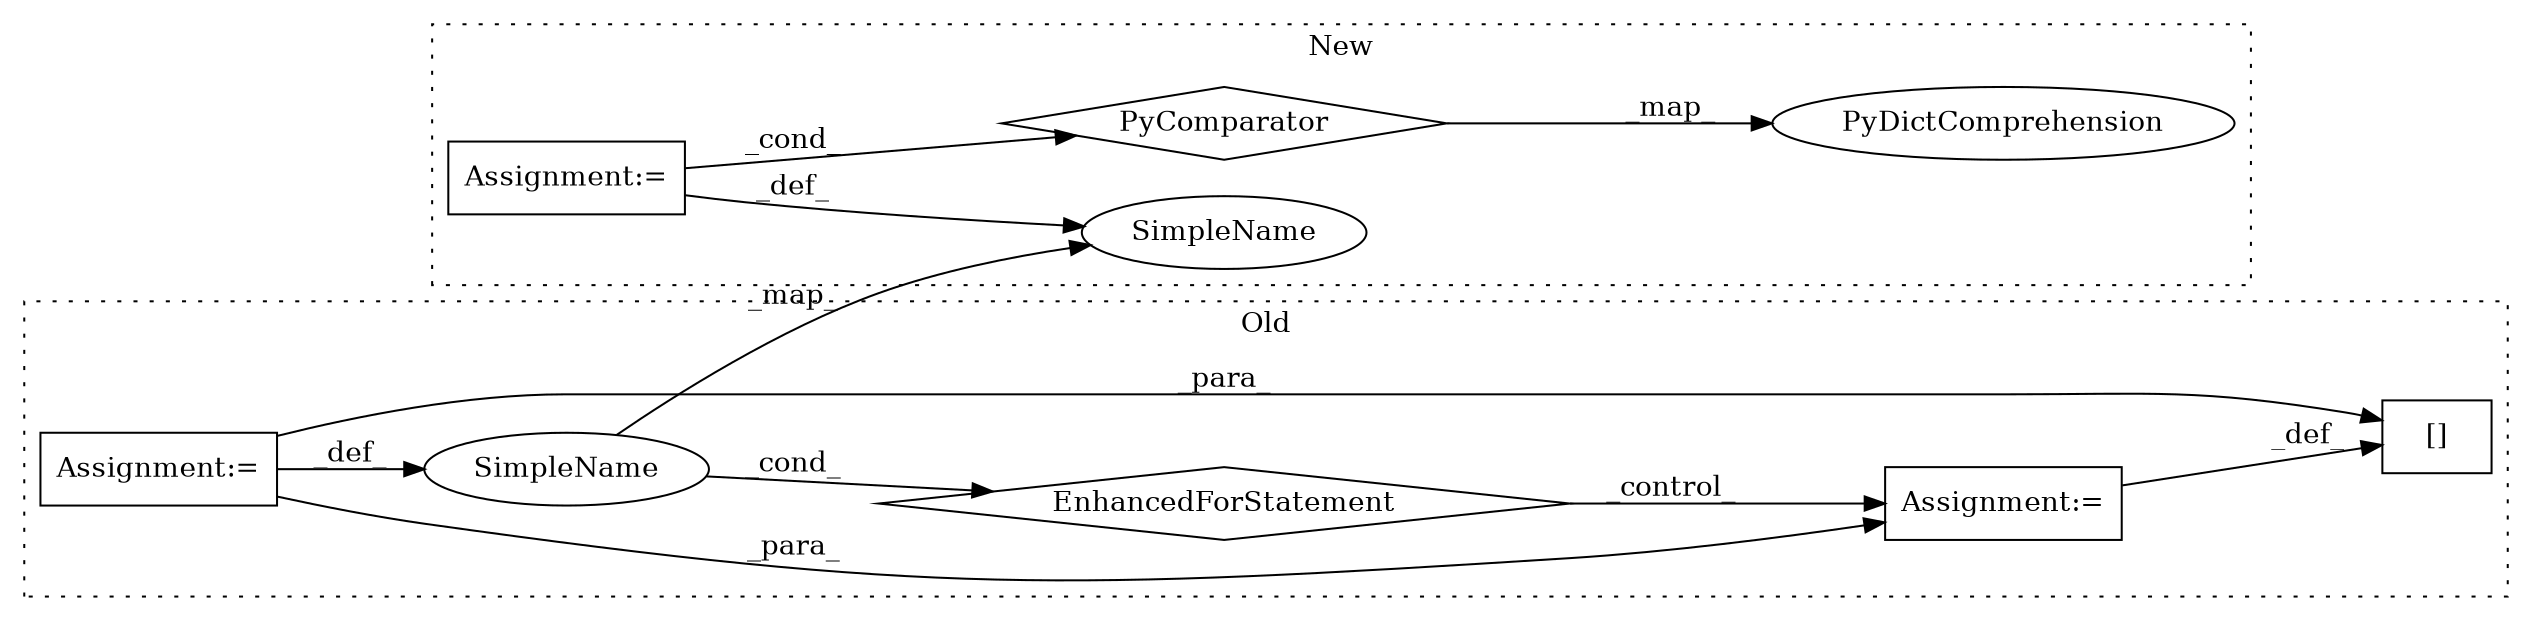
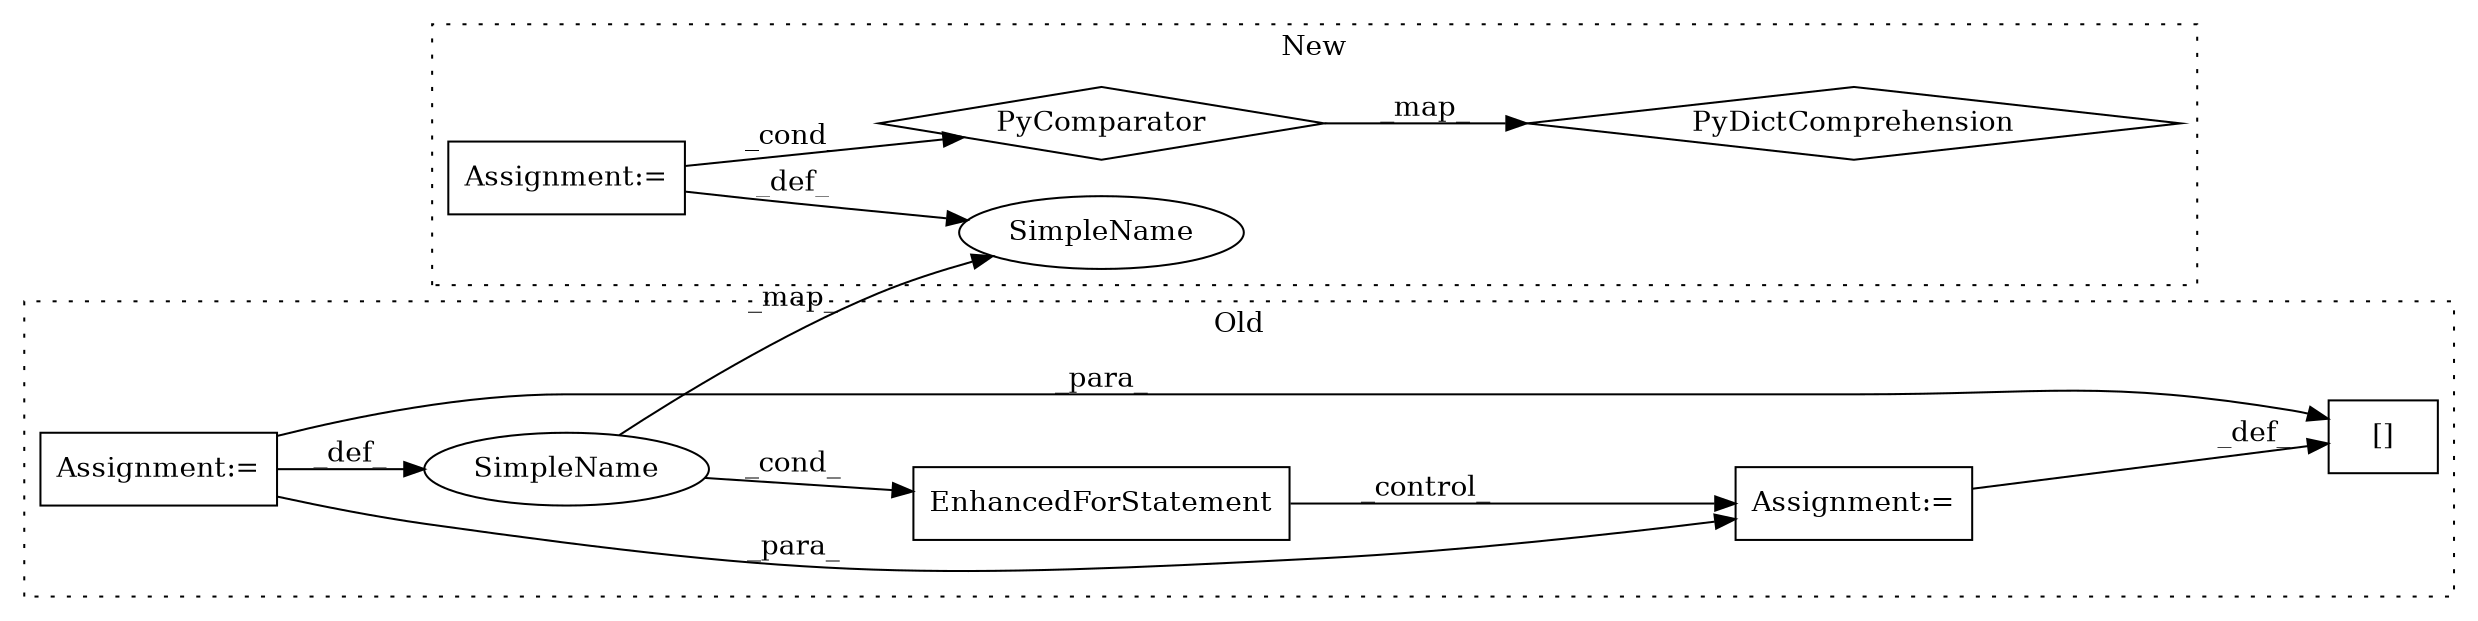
node "PyDictComprehension": shape ellipse -> diamond
node "EnhancedForStatement": shape diamond -> box
